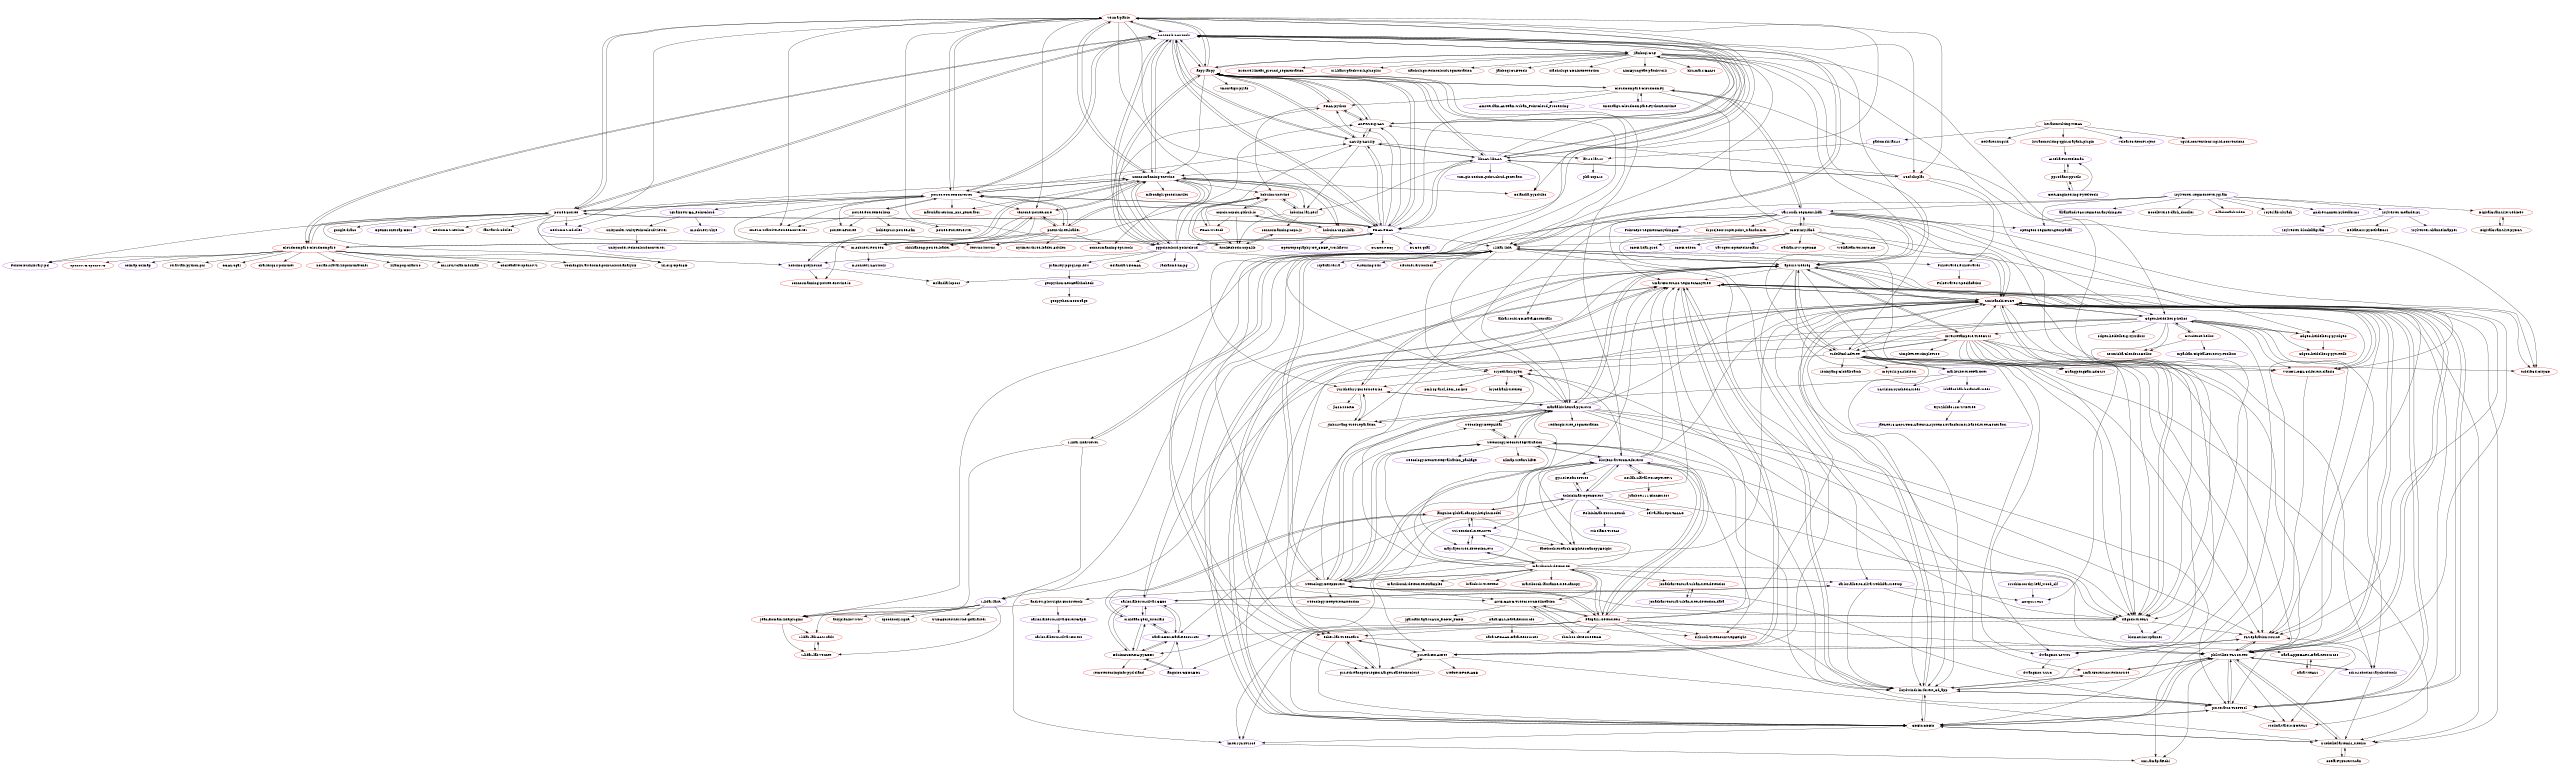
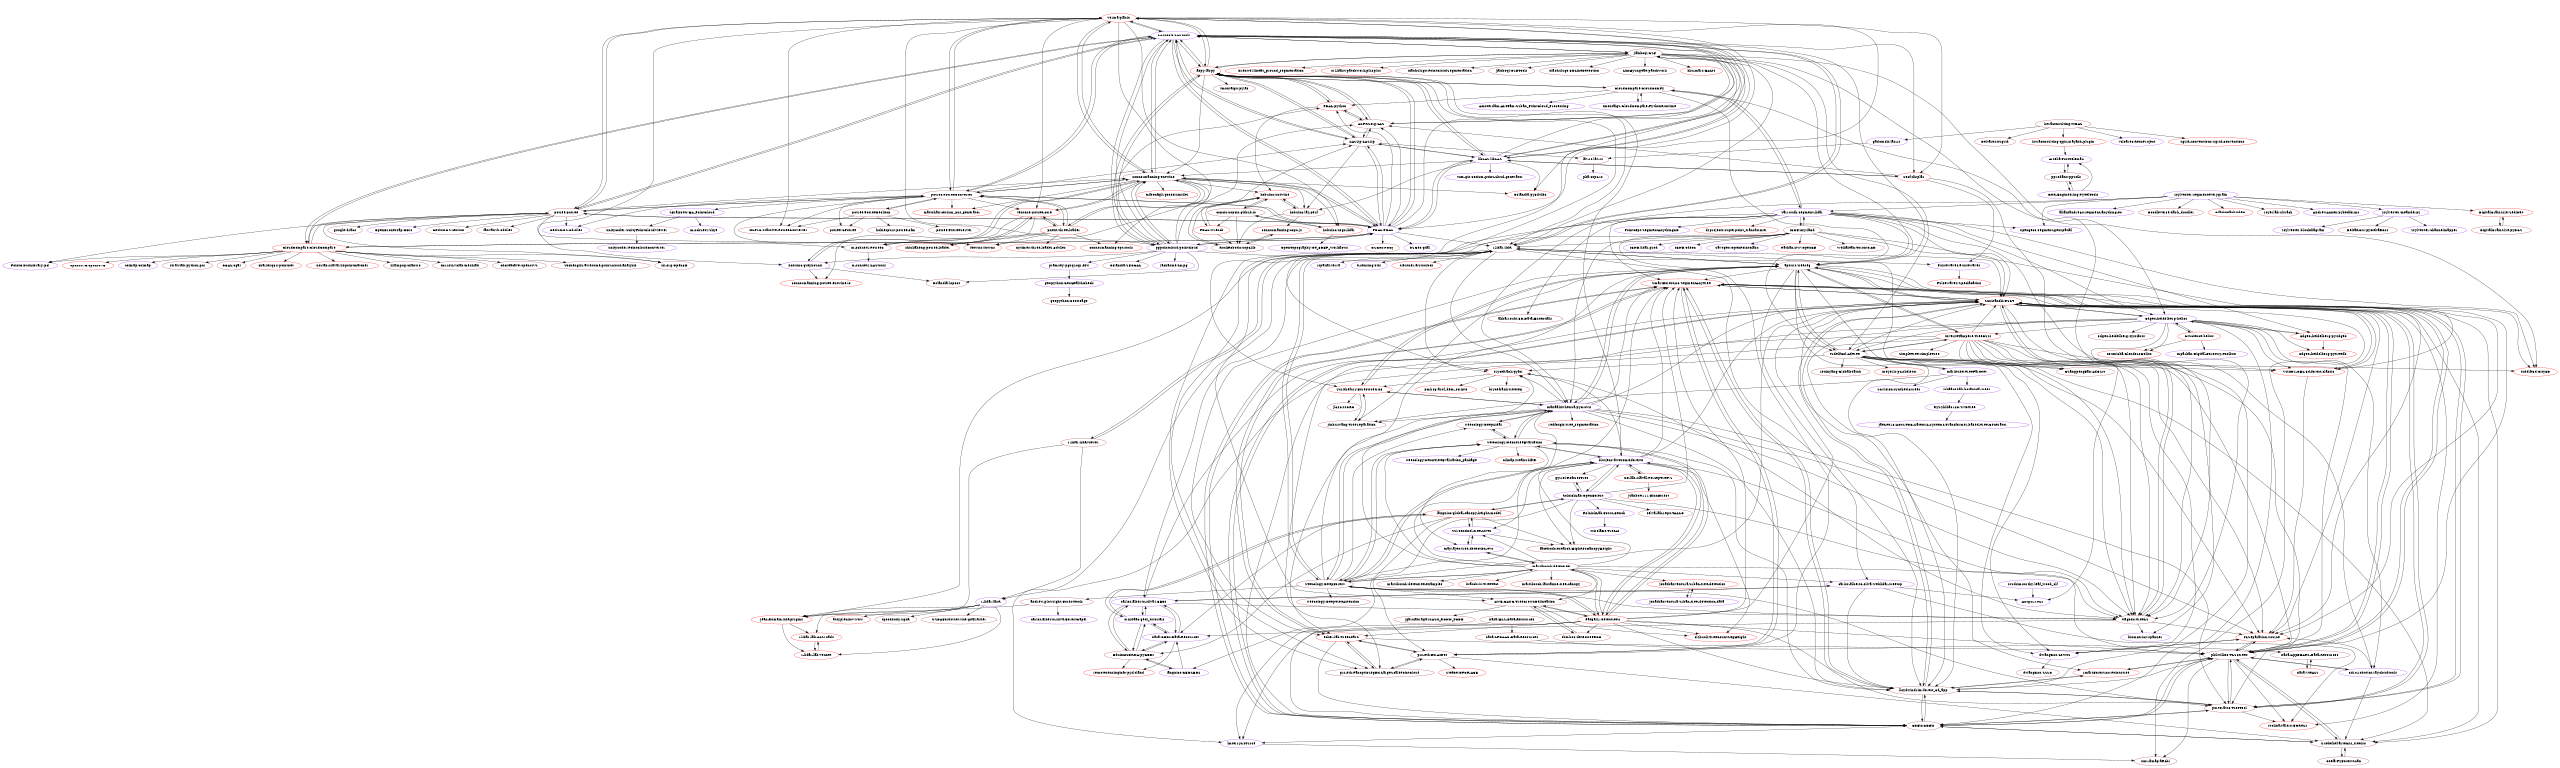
edge "akharroubi/3D-Data-Essentials" -> "manaakiwhenua/pycrown": now "IGNF/myria3d" -> "manaakiwhenua/pycrown"
node "carlos-alberto-silva/rForest": removed
